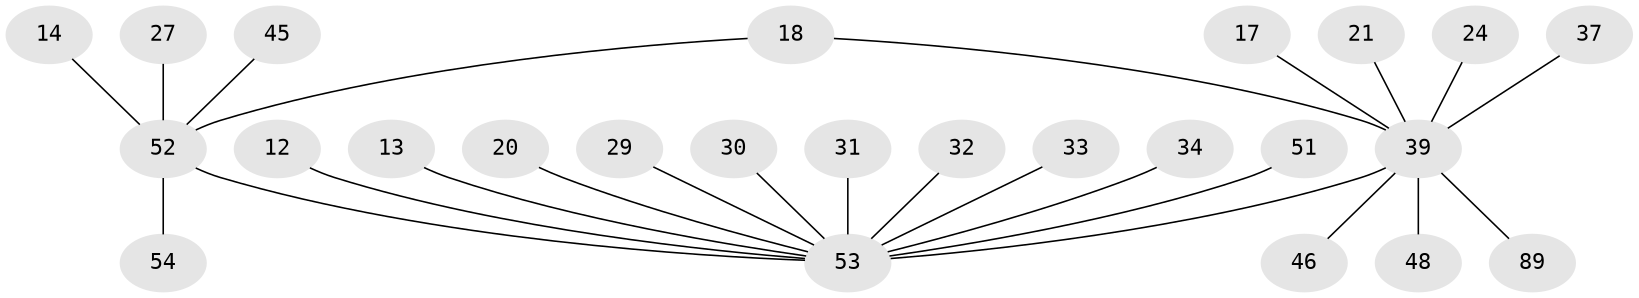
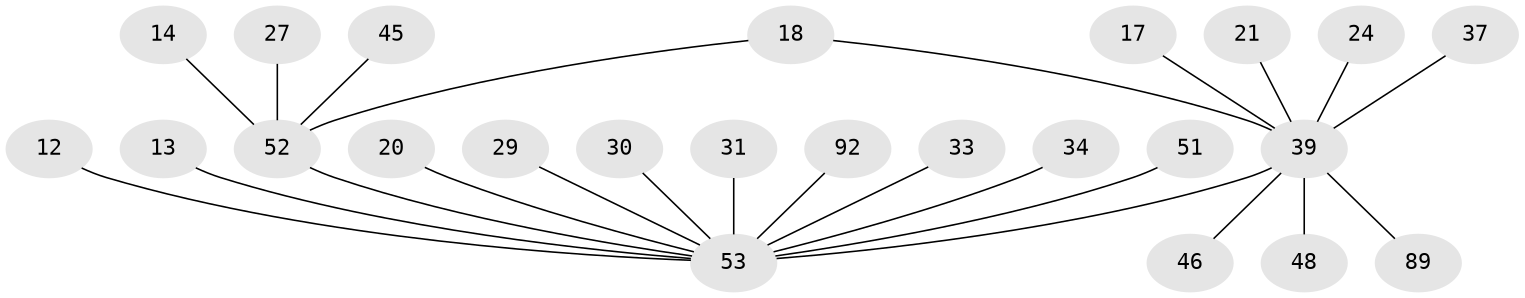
node "32": label "32" -> "92"
node "54": removed
